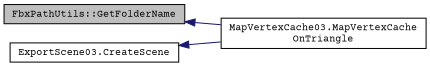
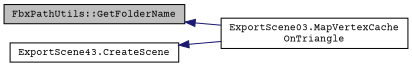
node "MapVertexCache03.MapVertexCache OnTriangle": label "MapVertexCache03.MapVertexCache OnTriangle" -> "ExportScene03.MapVertexCache OnTriangle"
node "ExportScene03.CreateScene": label "ExportScene03.CreateScene" -> "ExportScene43.CreateScene"
